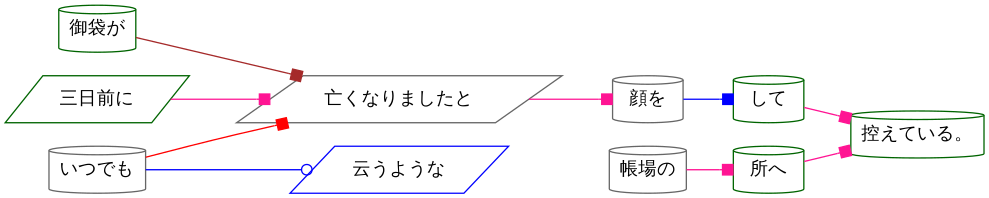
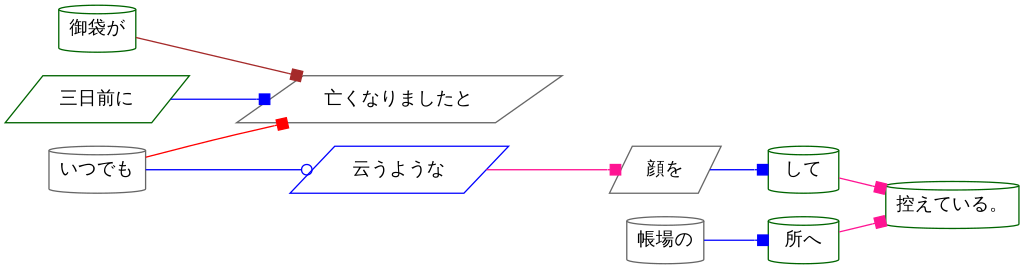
edge "三日前に" -> "亡くなりましたと": color deeppink -> blue
edge "亡くなりましたと" -> "顔を": now "云うような" -> "顔を"
node "顔を": shape cylinder -> parallelogram
edge "帳場の" -> "所へ": color deeppink -> blue
